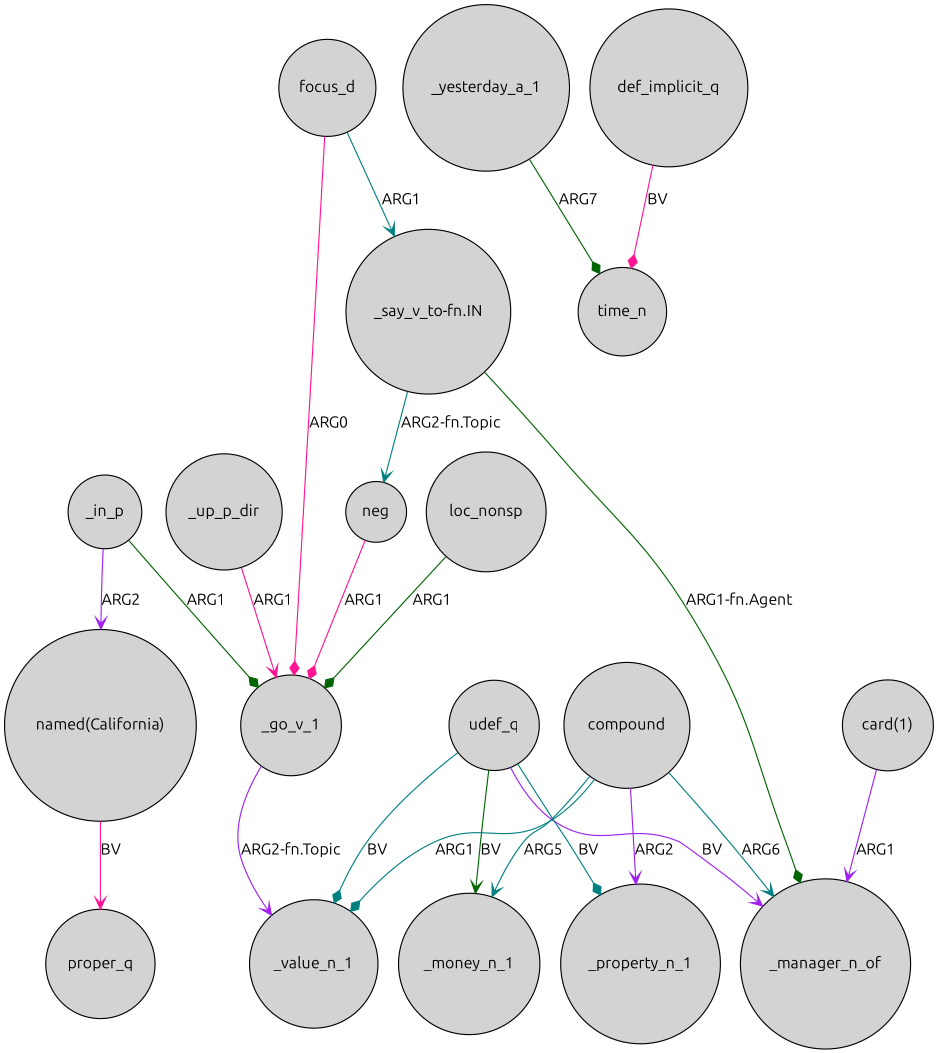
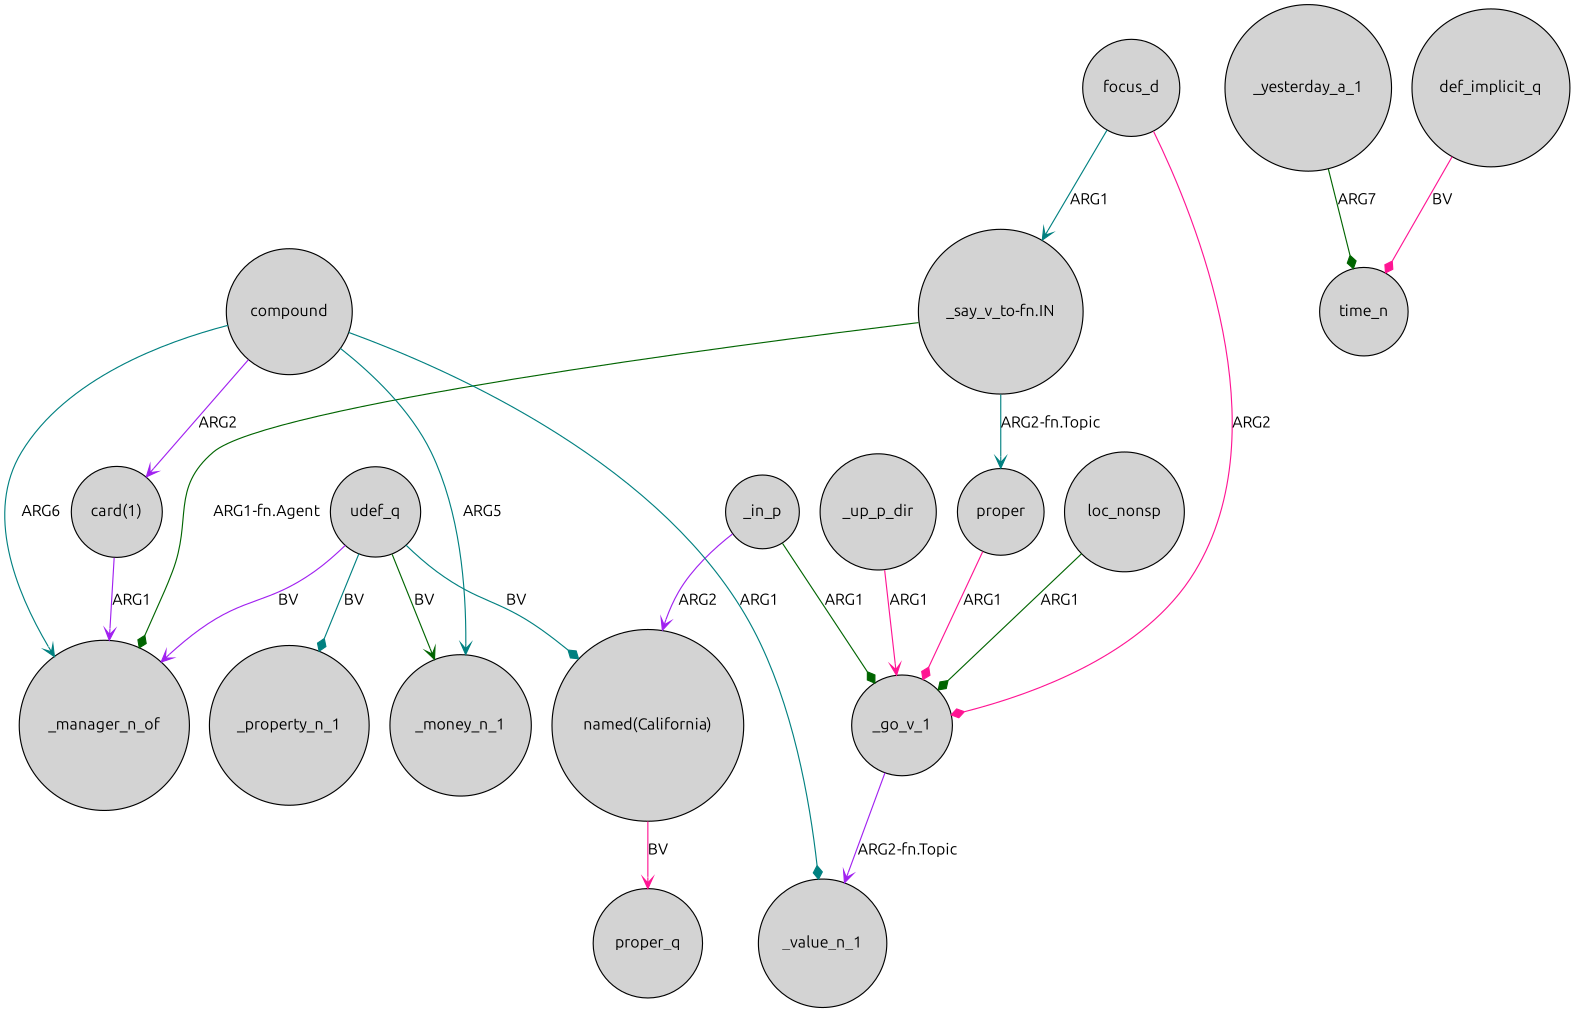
edge "focus_d" -> "_go_v_1": label "ARG0" -> "ARG2"
node "neg": label "neg" -> "proper"
edge "udef_q" -> "_value_n_1": now "udef_q" -> "named(California)"
edge "compound" -> "_property_n_1": now "compound" -> "card(1)"
